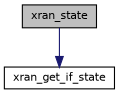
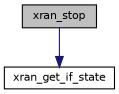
node "xran_state": label "xran_state" -> "xran_stop"
